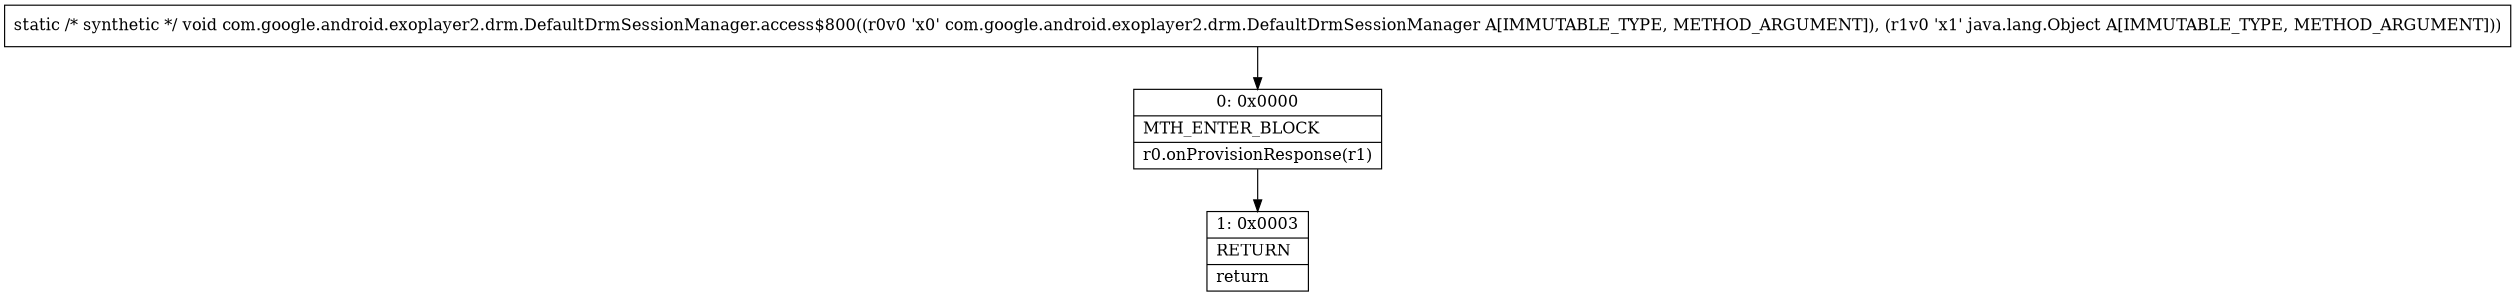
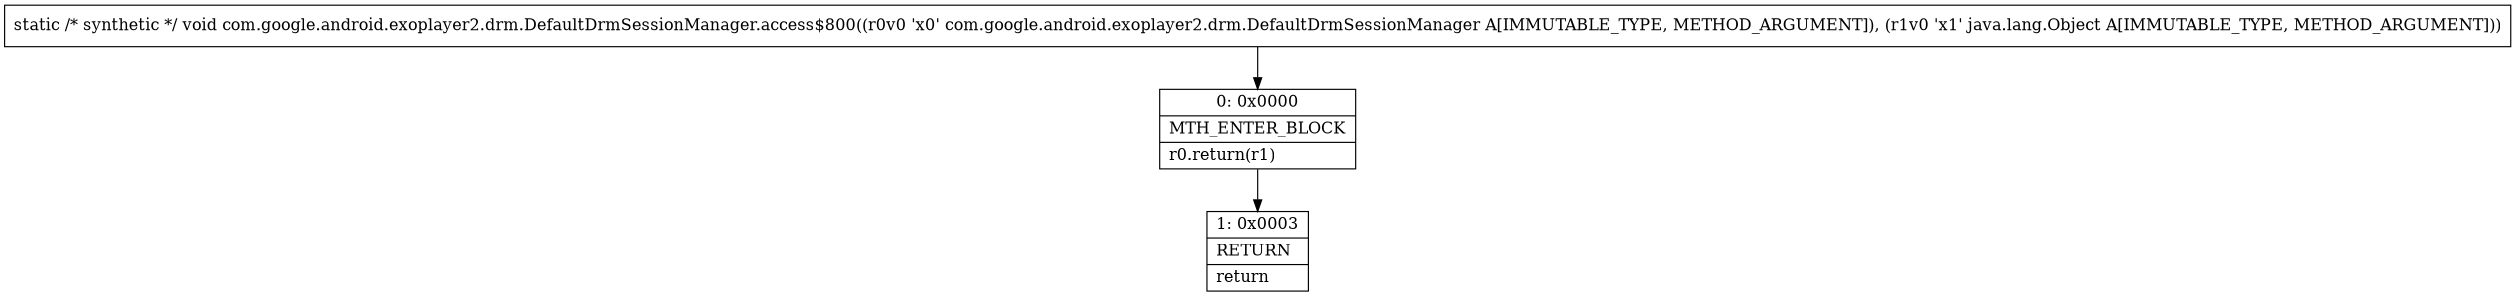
node "0: 0x0000": text "r0.onProvisionResponse(r1)" -> "r0.return(r1)"
